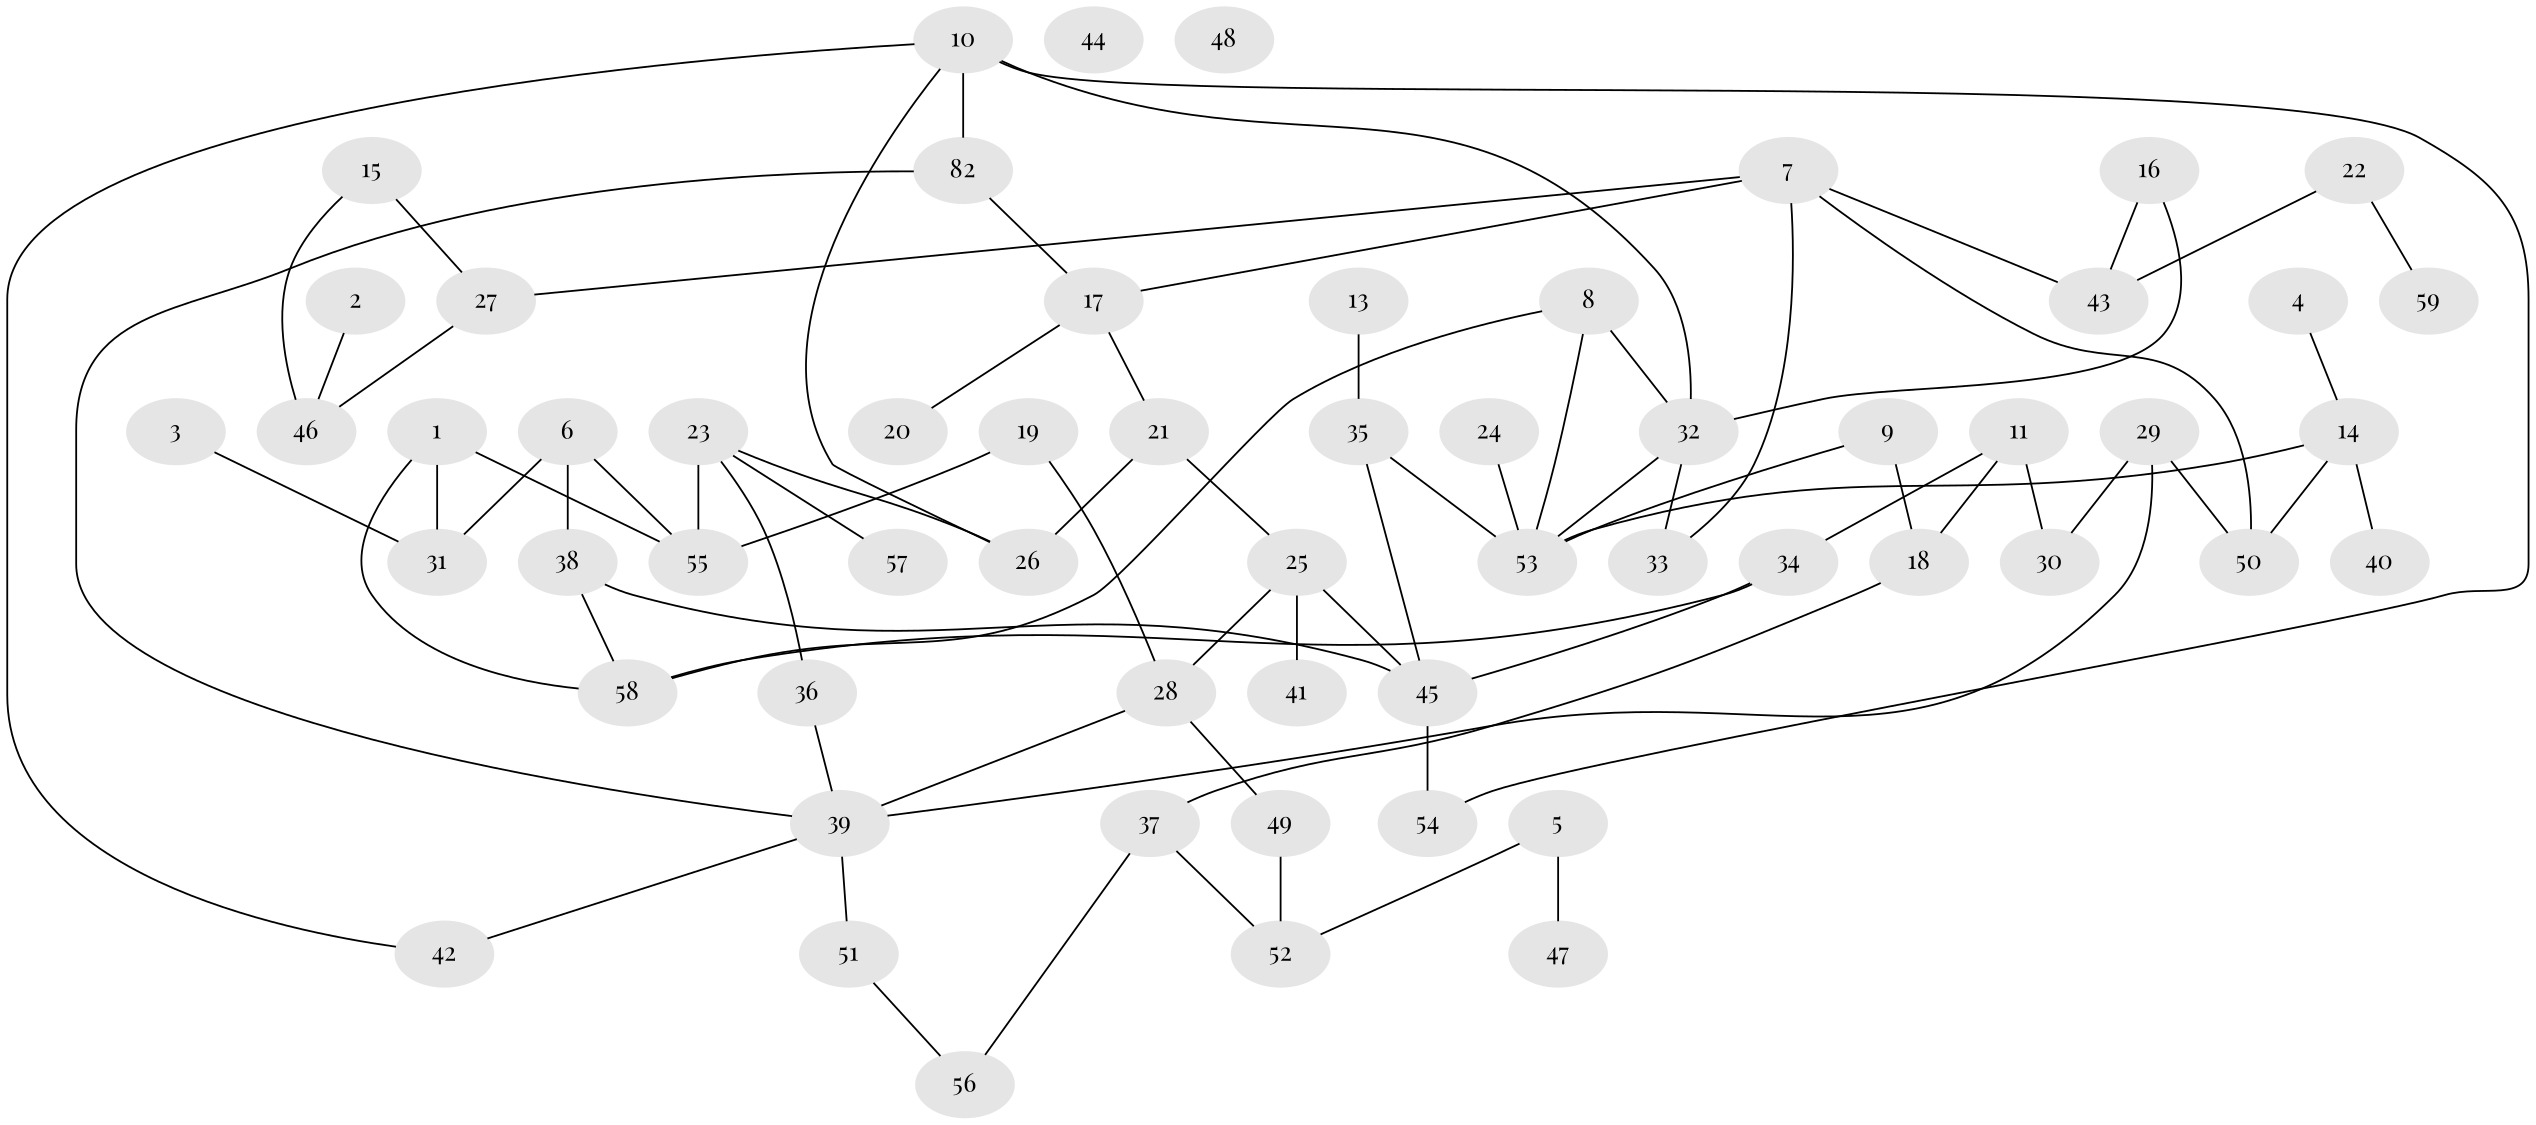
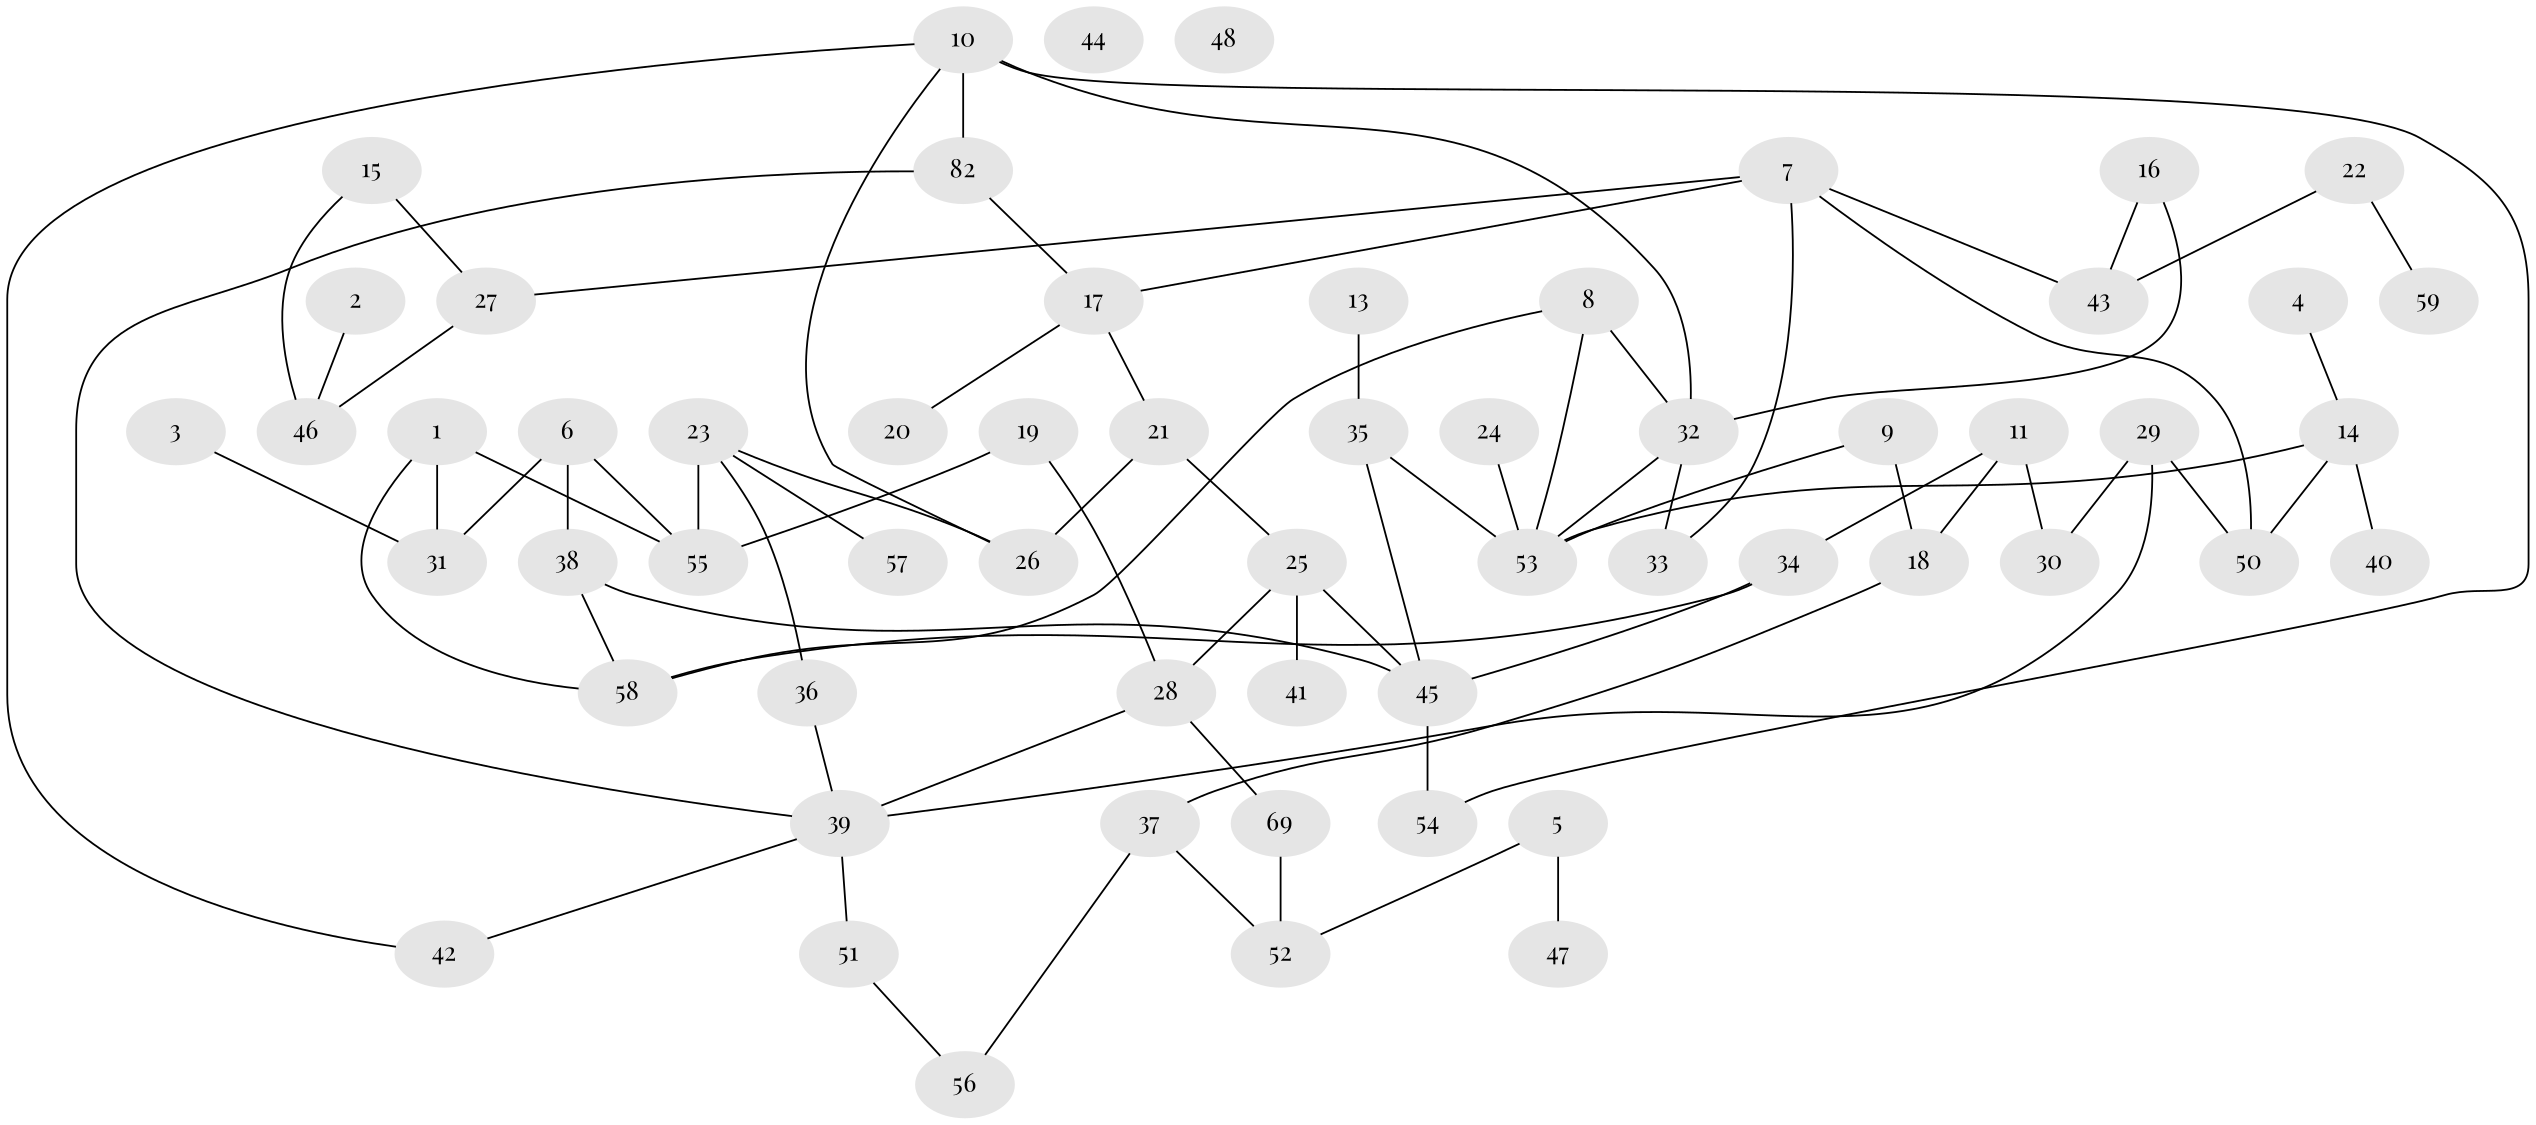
node "49": label "49" -> "69"
